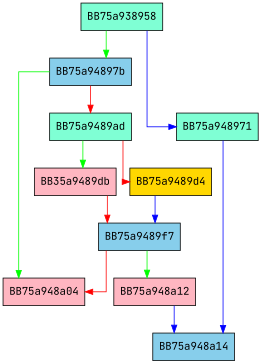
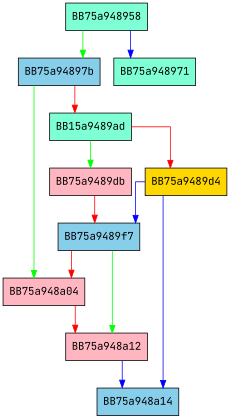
node "BB75a938958": label "BB75a938958" -> "BB75a948958"
node "BB75a9489ad": label "BB75a9489ad" -> "BB15a9489ad"
node "BB35a9489db": label "BB35a9489db" -> "BB75a9489db"
edge "BB75a948971" -> "BB75a948a14": now "BB75a9489d4" -> "BB75a948a14"
edge "BB75a948a04" -> "BB75a948a12": added
